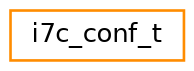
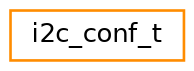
node "i7c_conf_t": label "i7c_conf_t" -> "i2c_conf_t"
